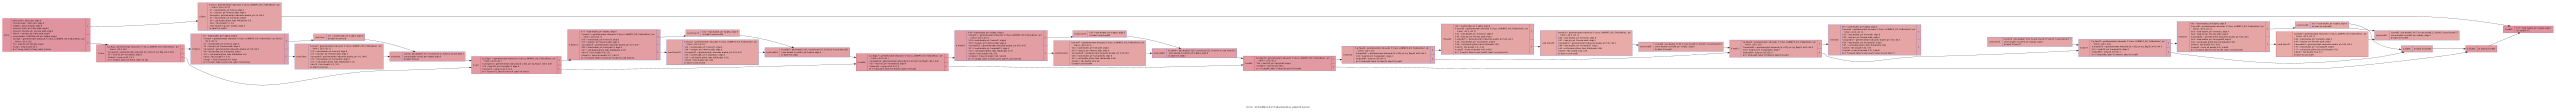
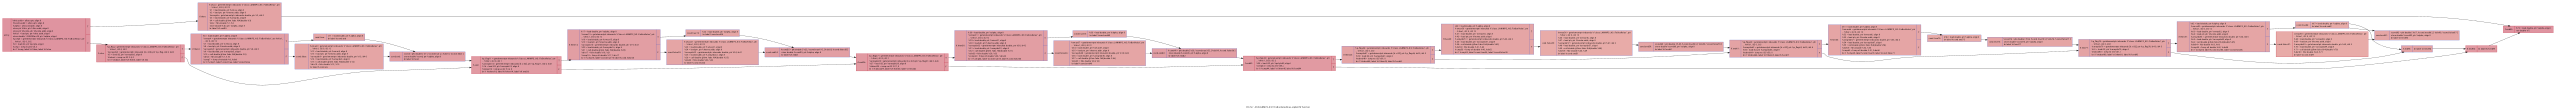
node "cond.true70:": added
